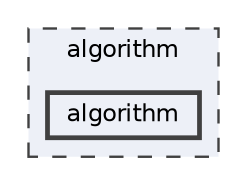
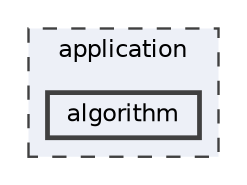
cluster "algorithm": label "algorithm" -> "application"
